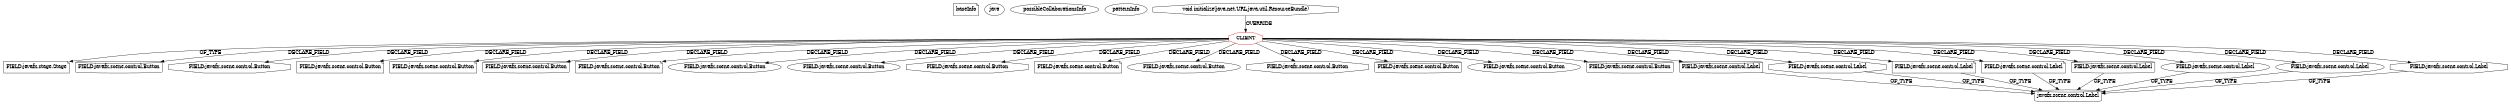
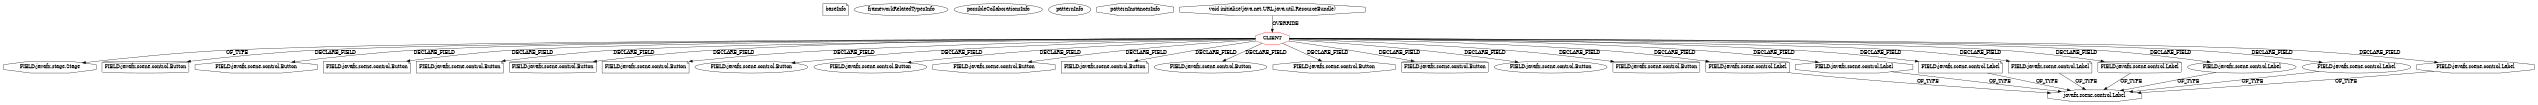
node "java": label "java" -> "frameworkRelatedTypesInfo"
node "patternInstancesInfo": added
node "FIELD:javafx.stage.Stage": shape note -> octagon
node "javafx.scene.control.Label": shape cylinder -> octagon
